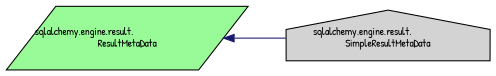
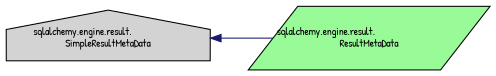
edge "sqlalchemy.engine.result. SimpleResultMetaData" -> "sqlalchemy.engine.result. ResultMetaData": reversed
